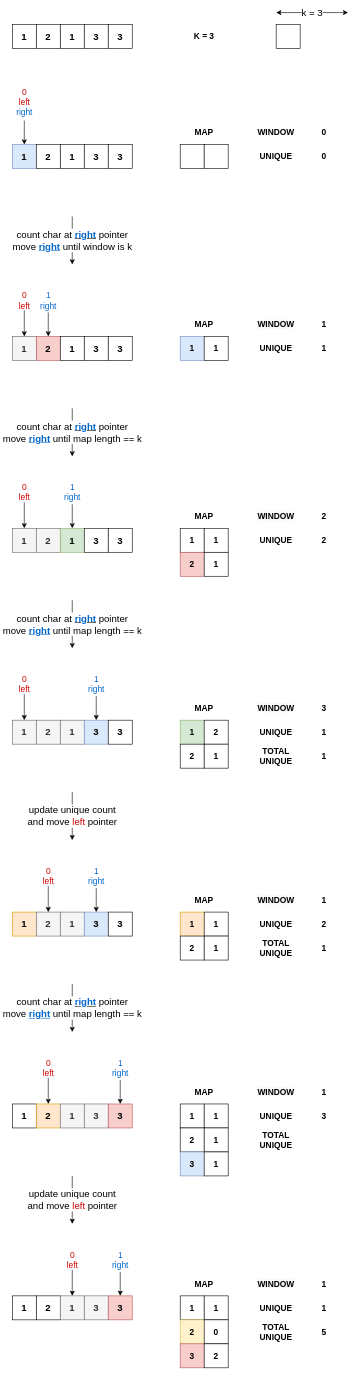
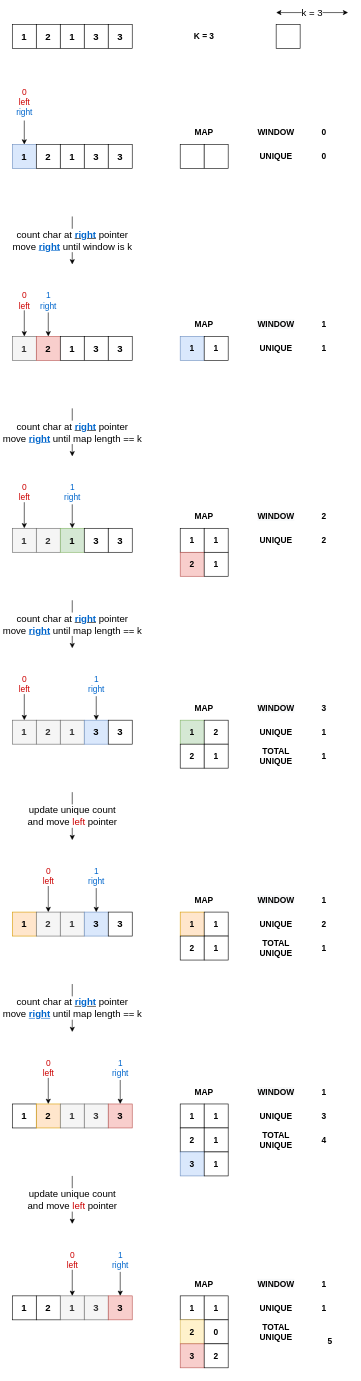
node "4": added
node "5": moved (324, 1332) -> (330, 1341)
